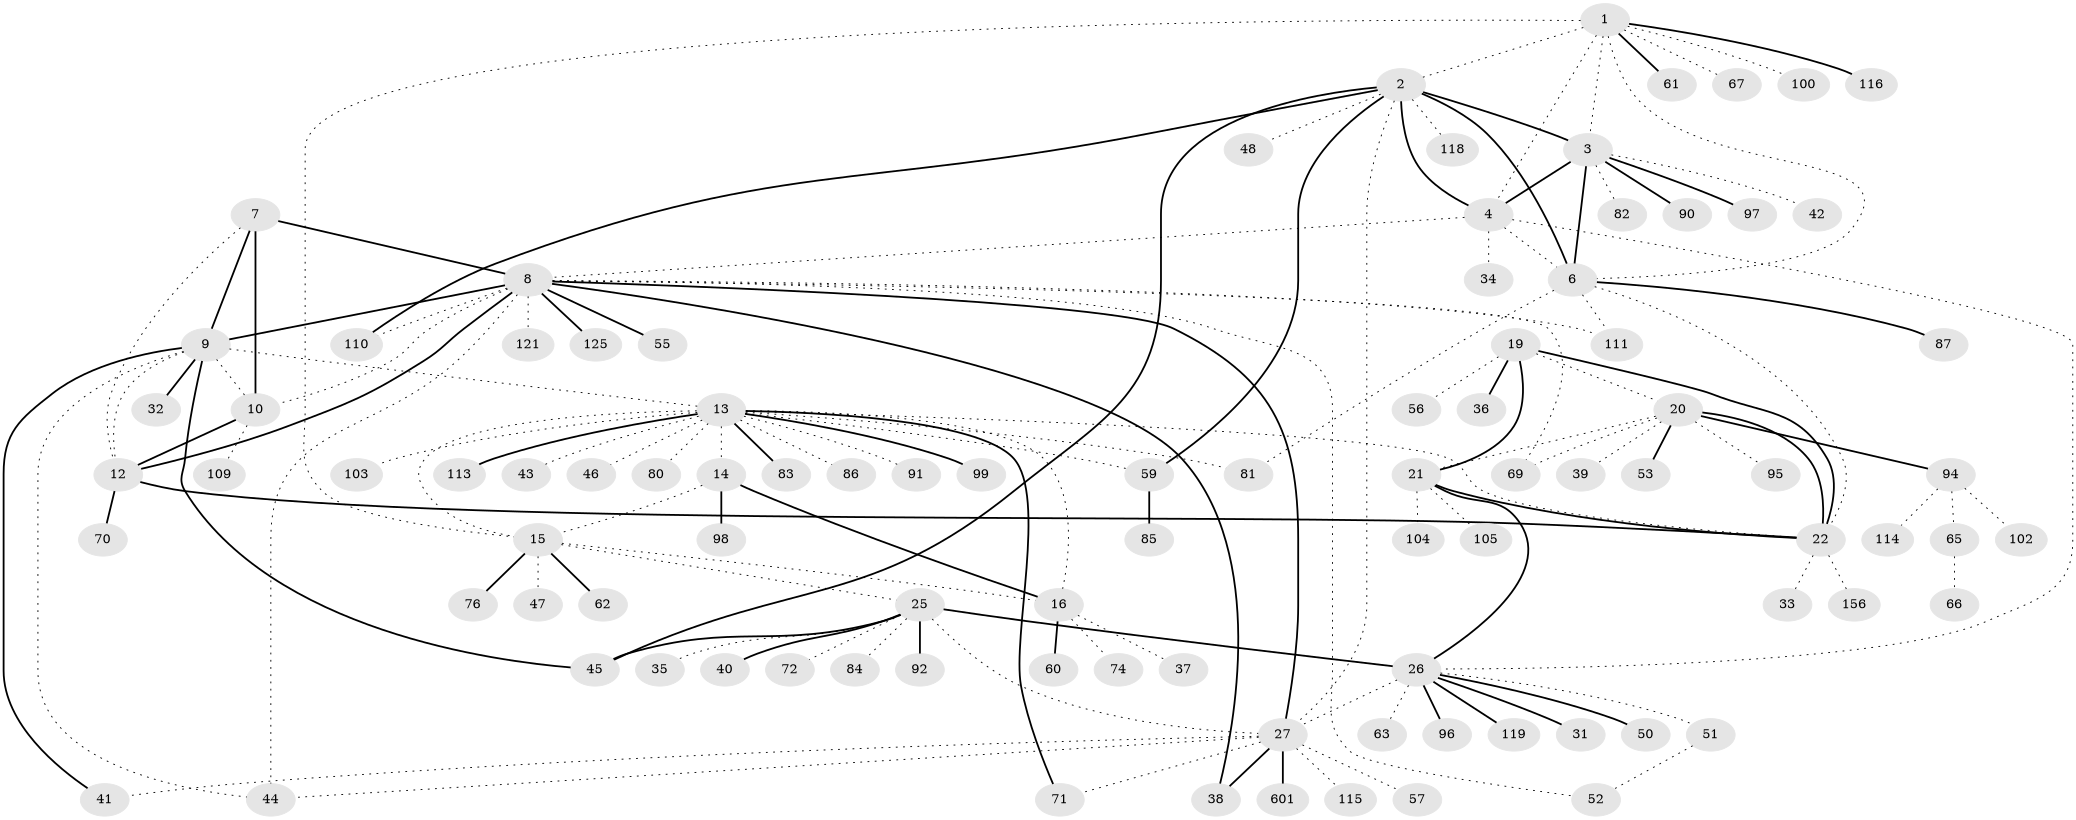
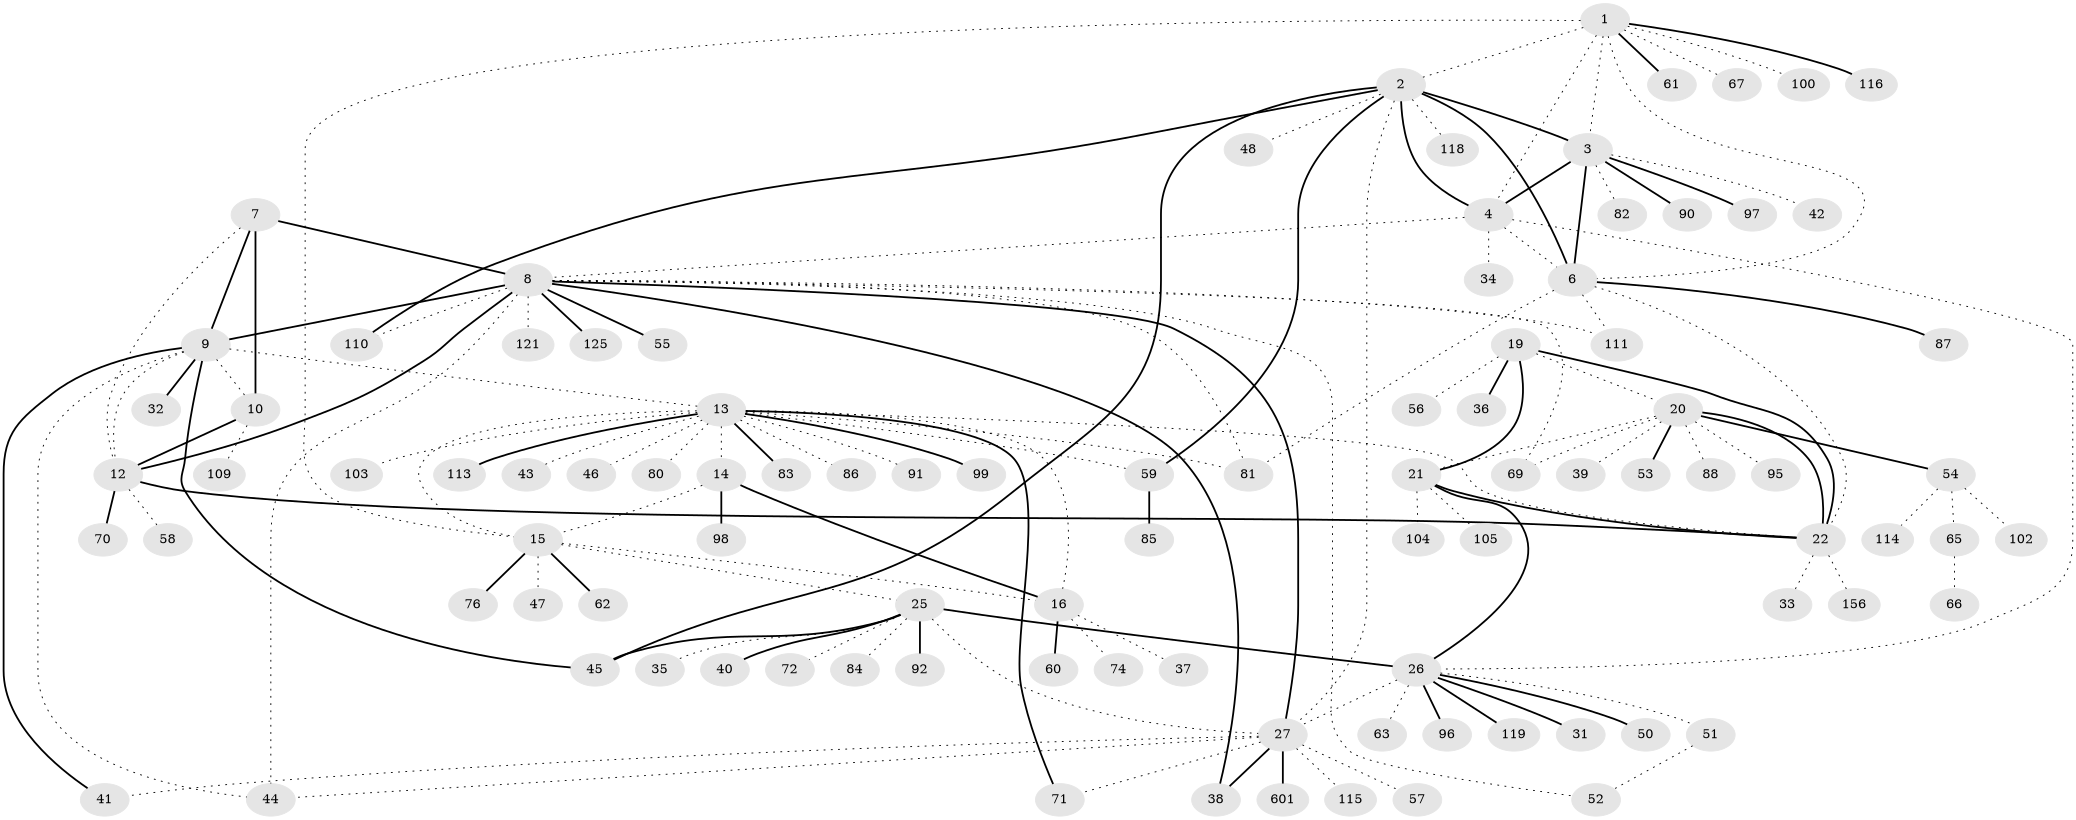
edge "8" -- "10": now "8" -- "81"
node "88": added
node "94": label "94" -> "54"
node "58": added
